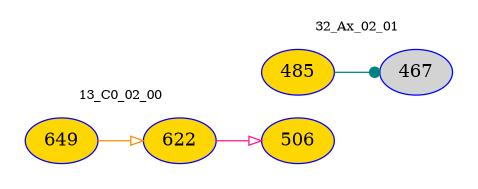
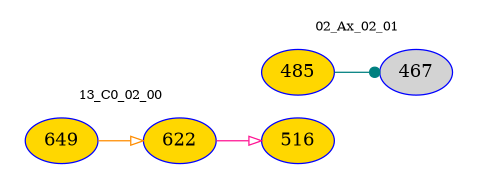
cluster "32_Ax_02_01": label "32_Ax_02_01" -> "02_Ax_02_01"
node "506": label "506" -> "516"
